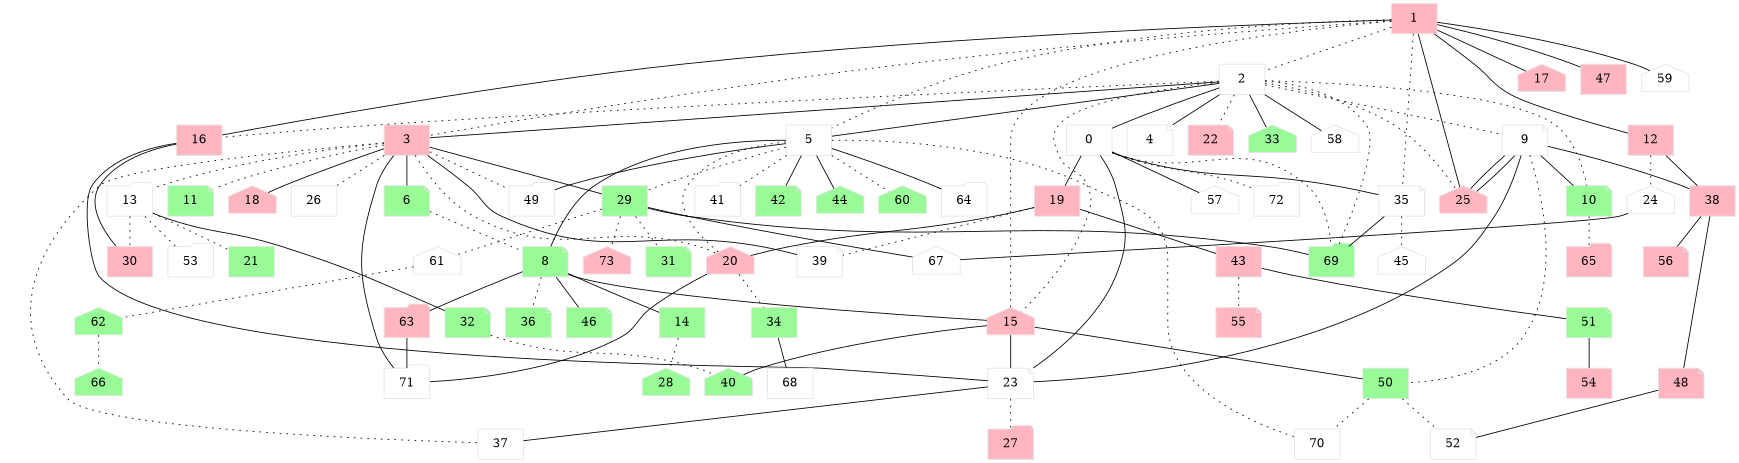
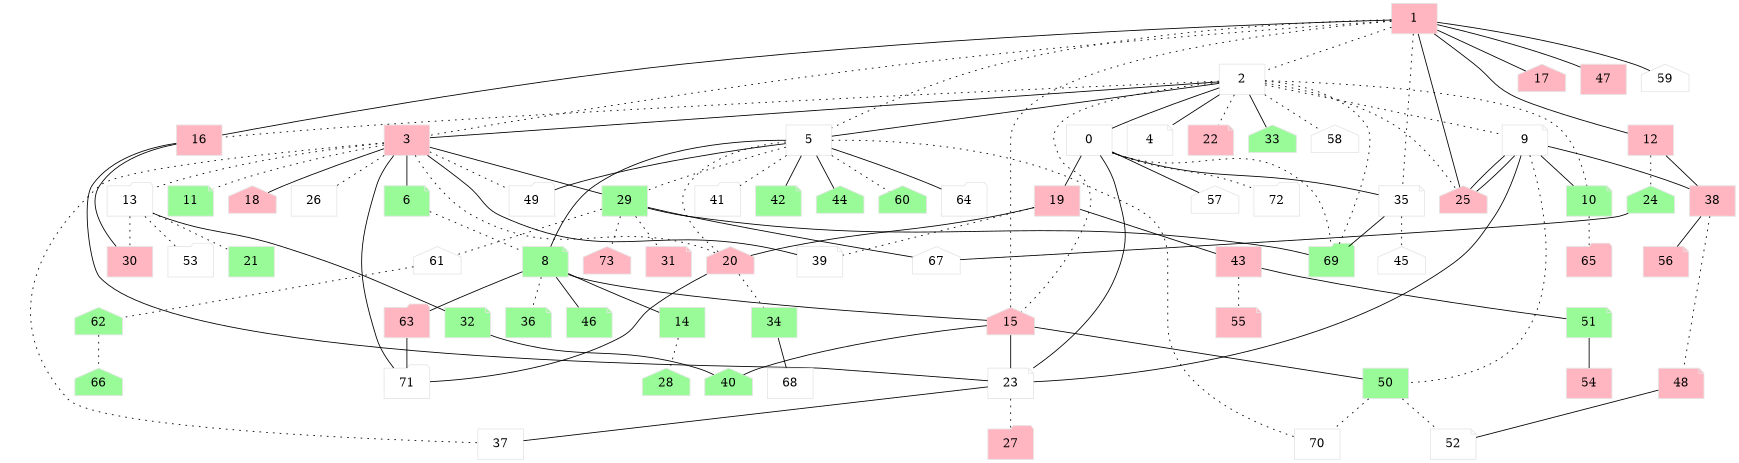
edge "2" -- "58": style solid -> dotted
node "24": fillcolor white -> palegreen
node "31": fillcolor palegreen -> lightpink
edge "38" -- "48": style solid -> dotted
edge "32" -- "40": style dotted -> solid
